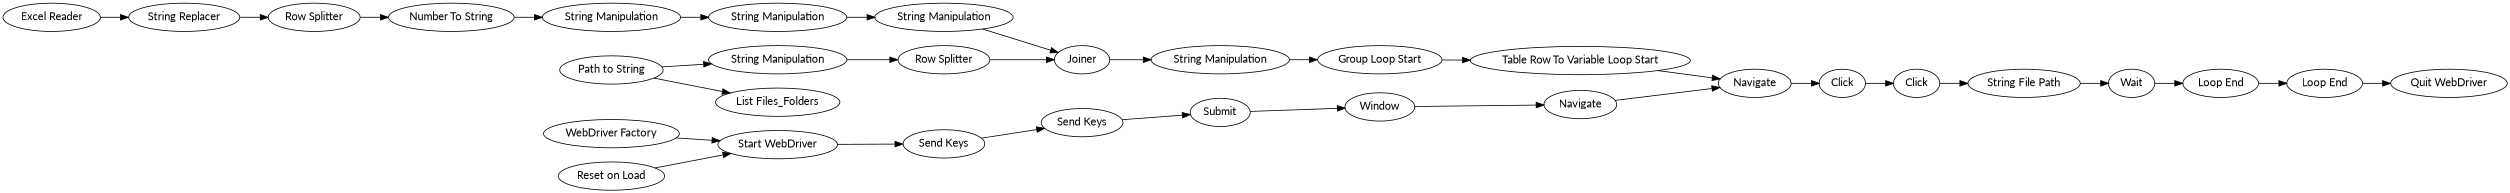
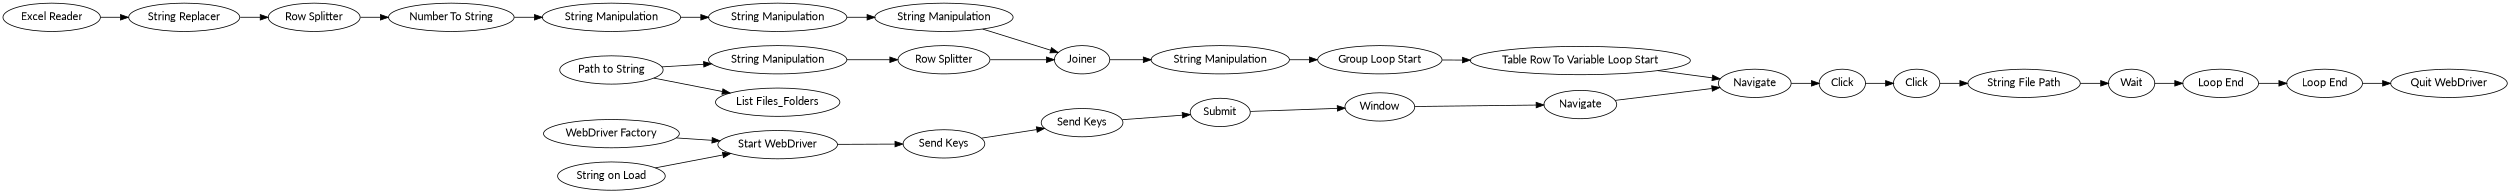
node "Reset on Load": label "Reset on Load" -> "String on Load"
